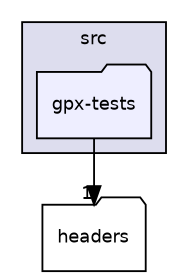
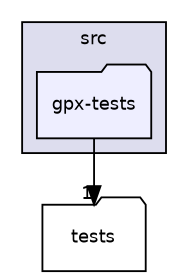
node "headers": label "headers" -> "tests"
